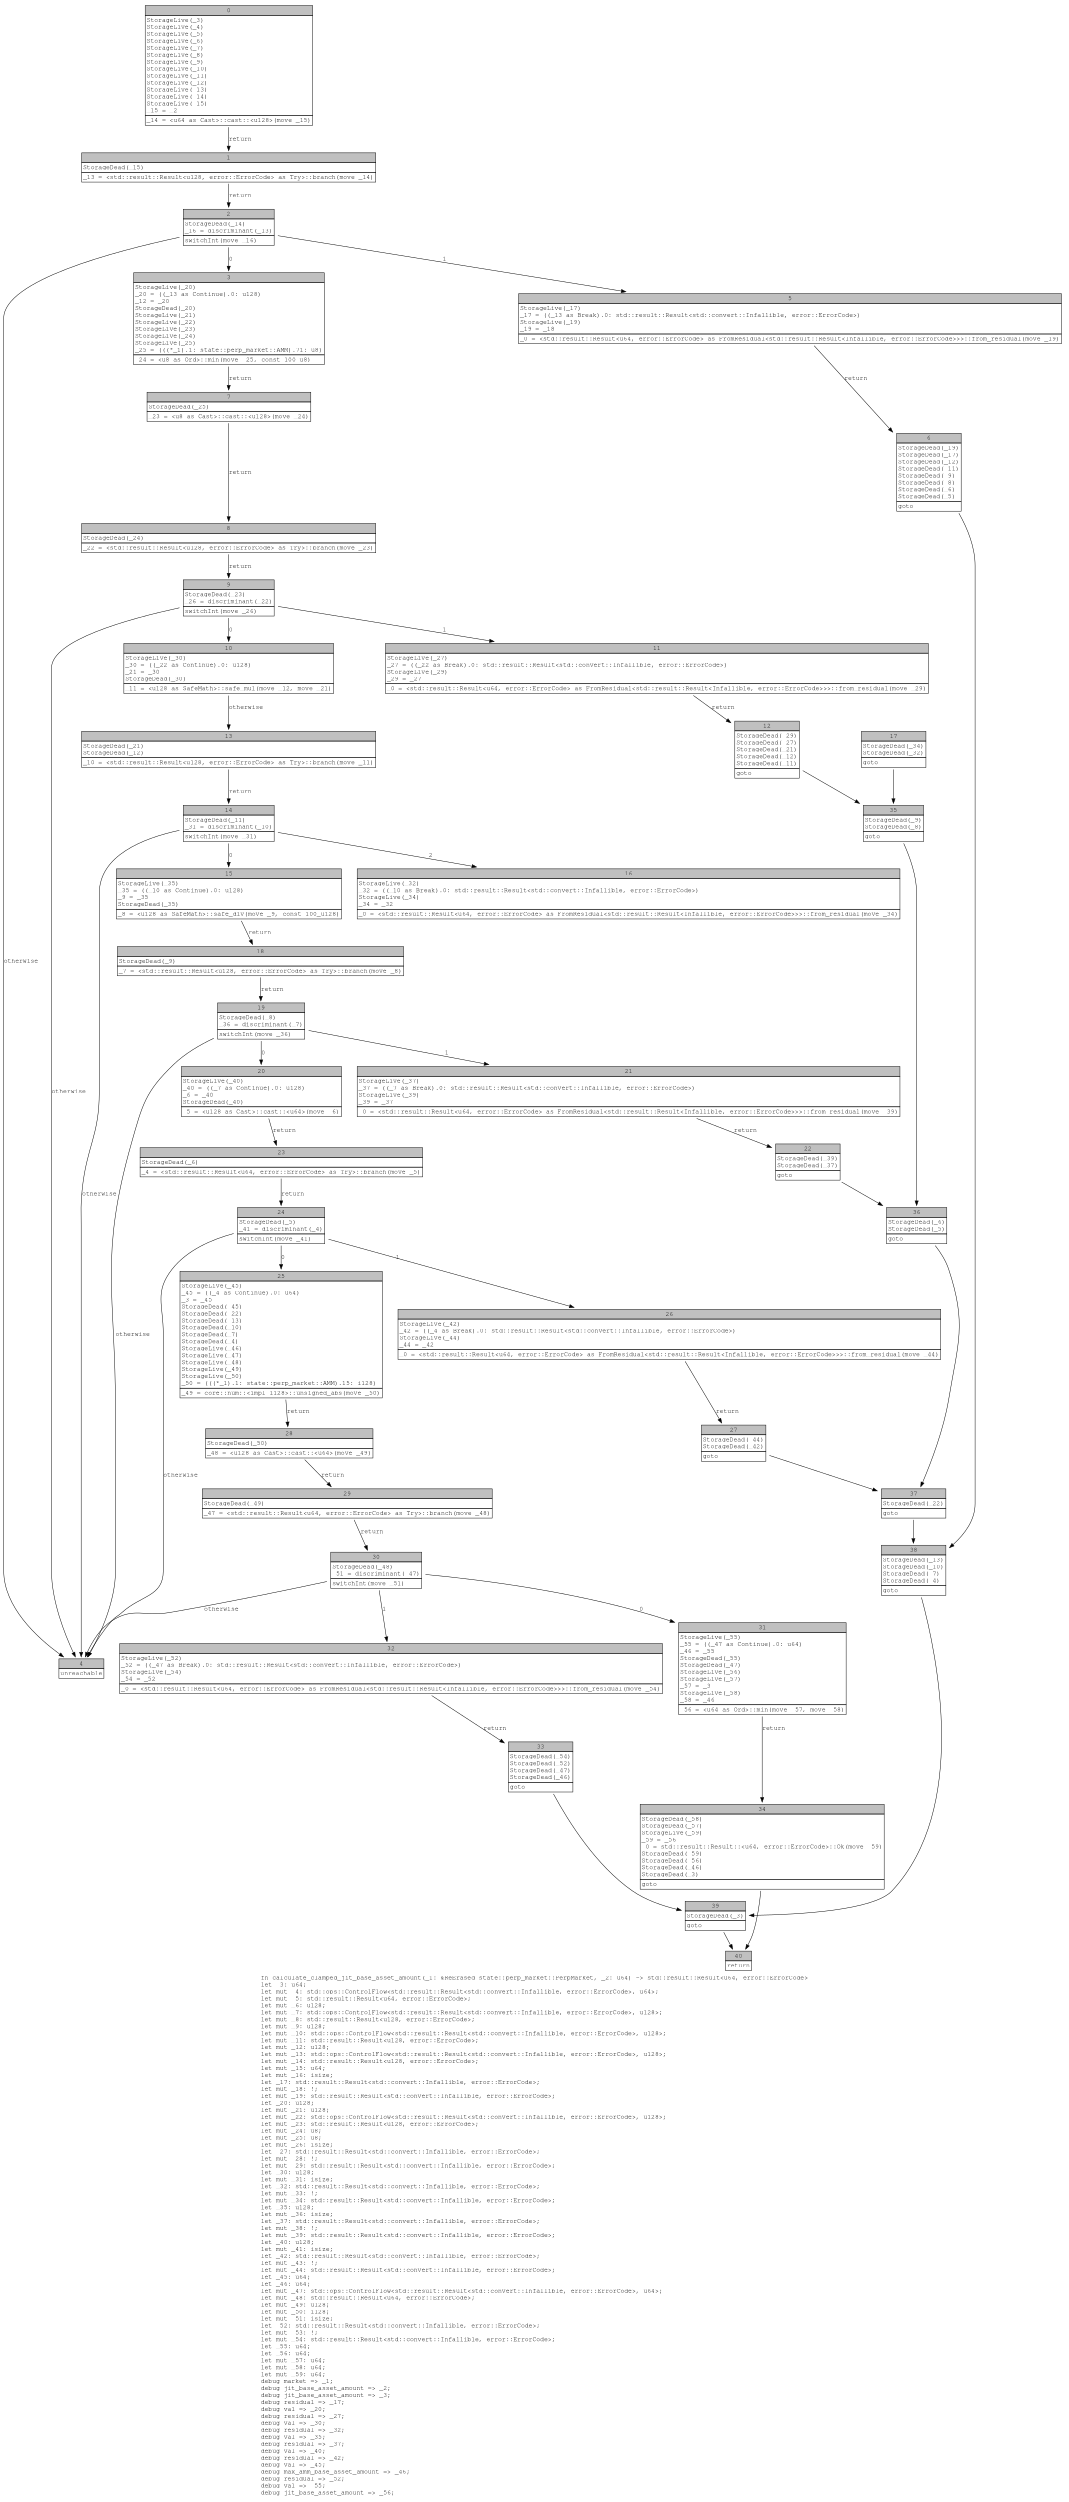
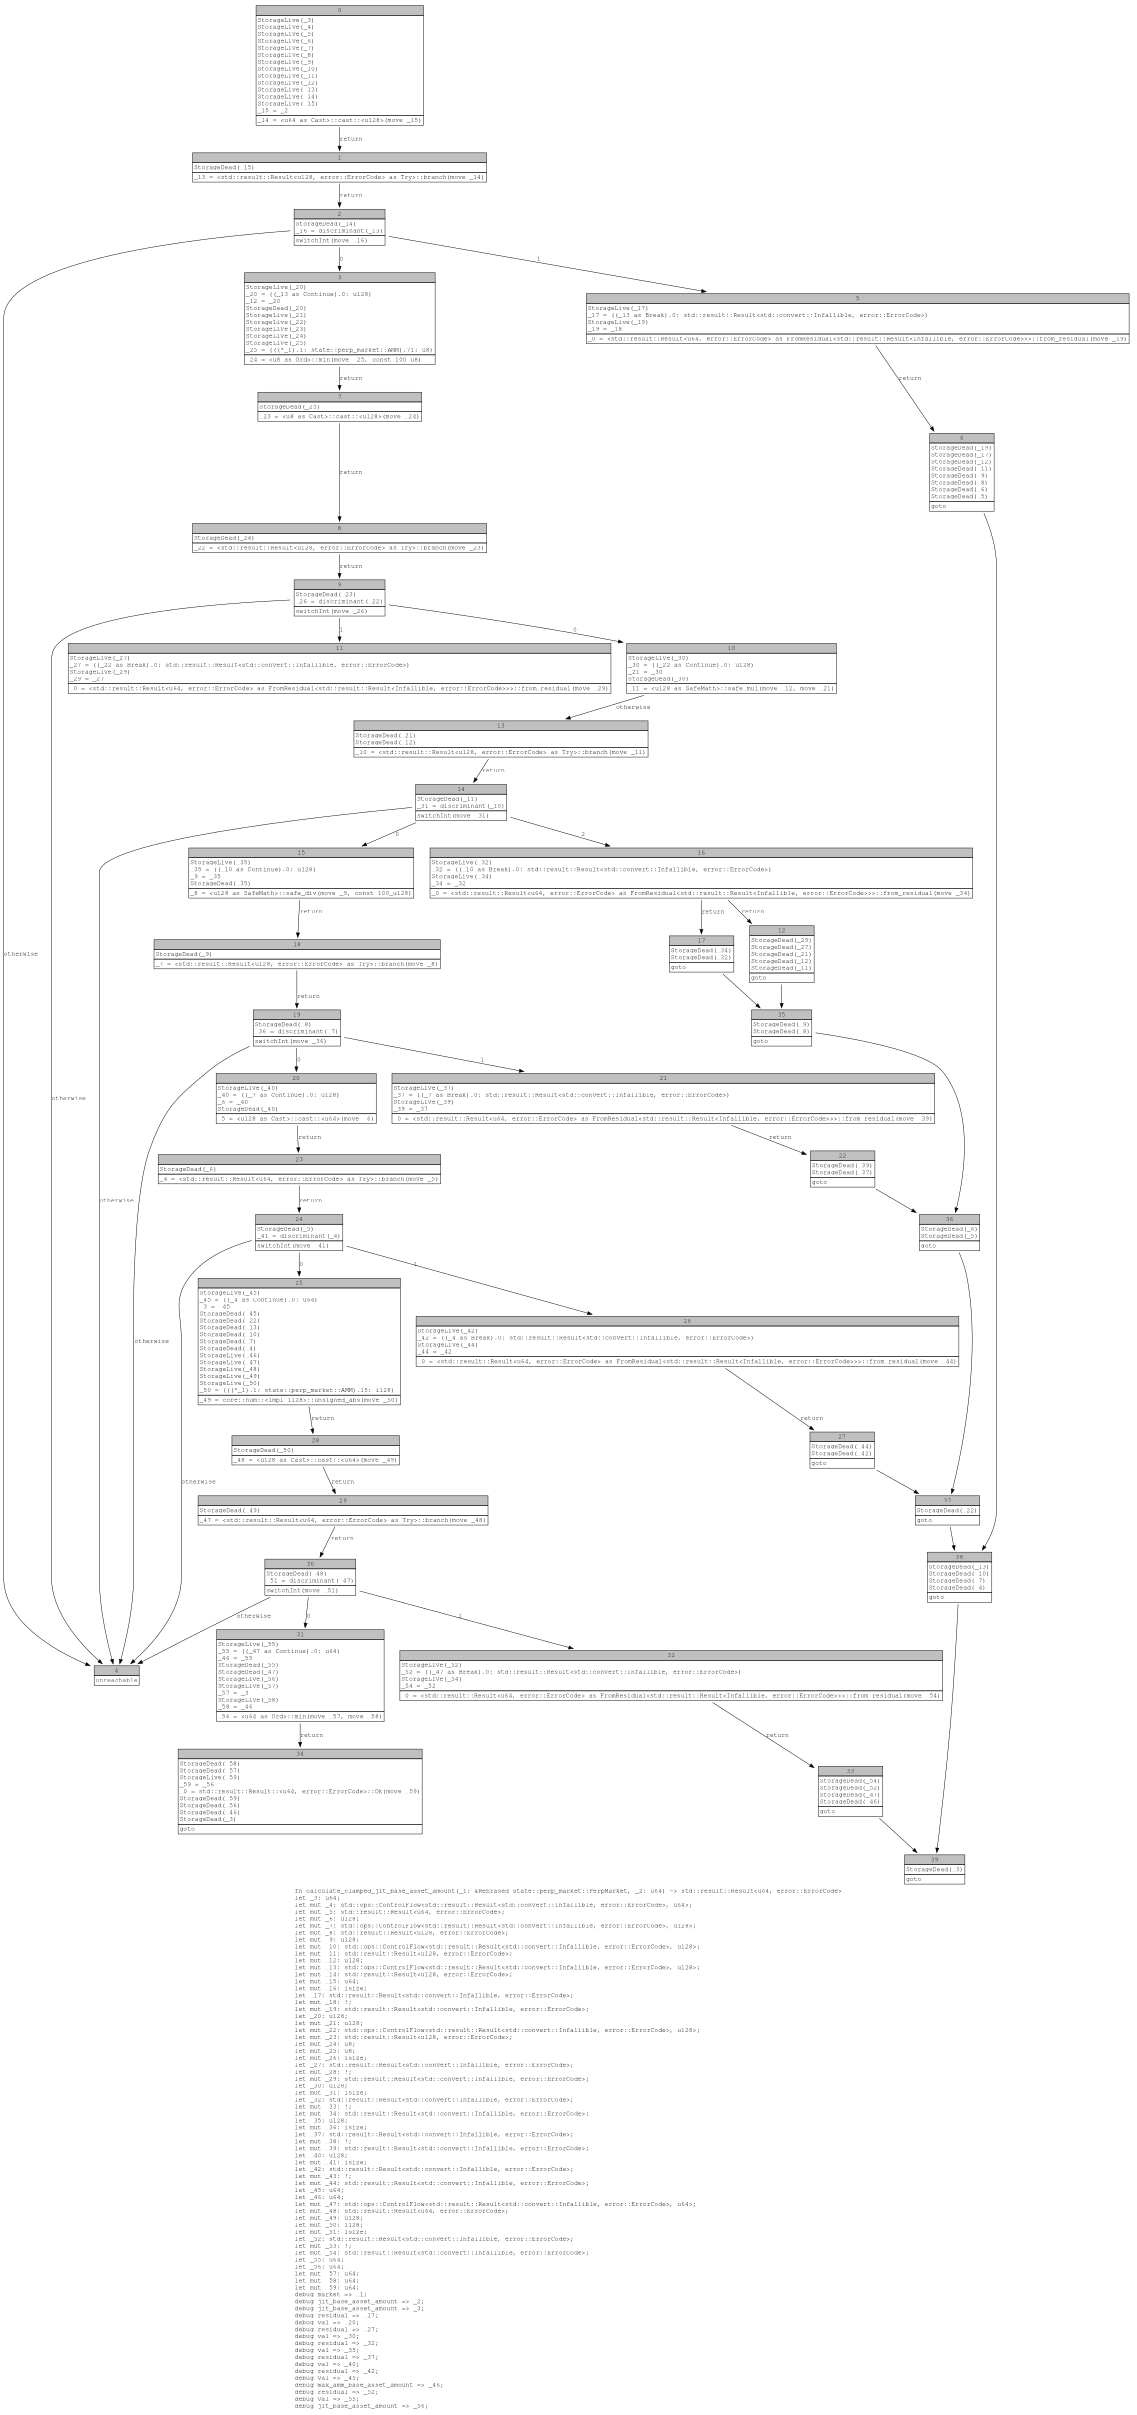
edge "11" -> "12": now "16" -> "12"
edge "16" -> "17": added, label "return"
node "40": removed
